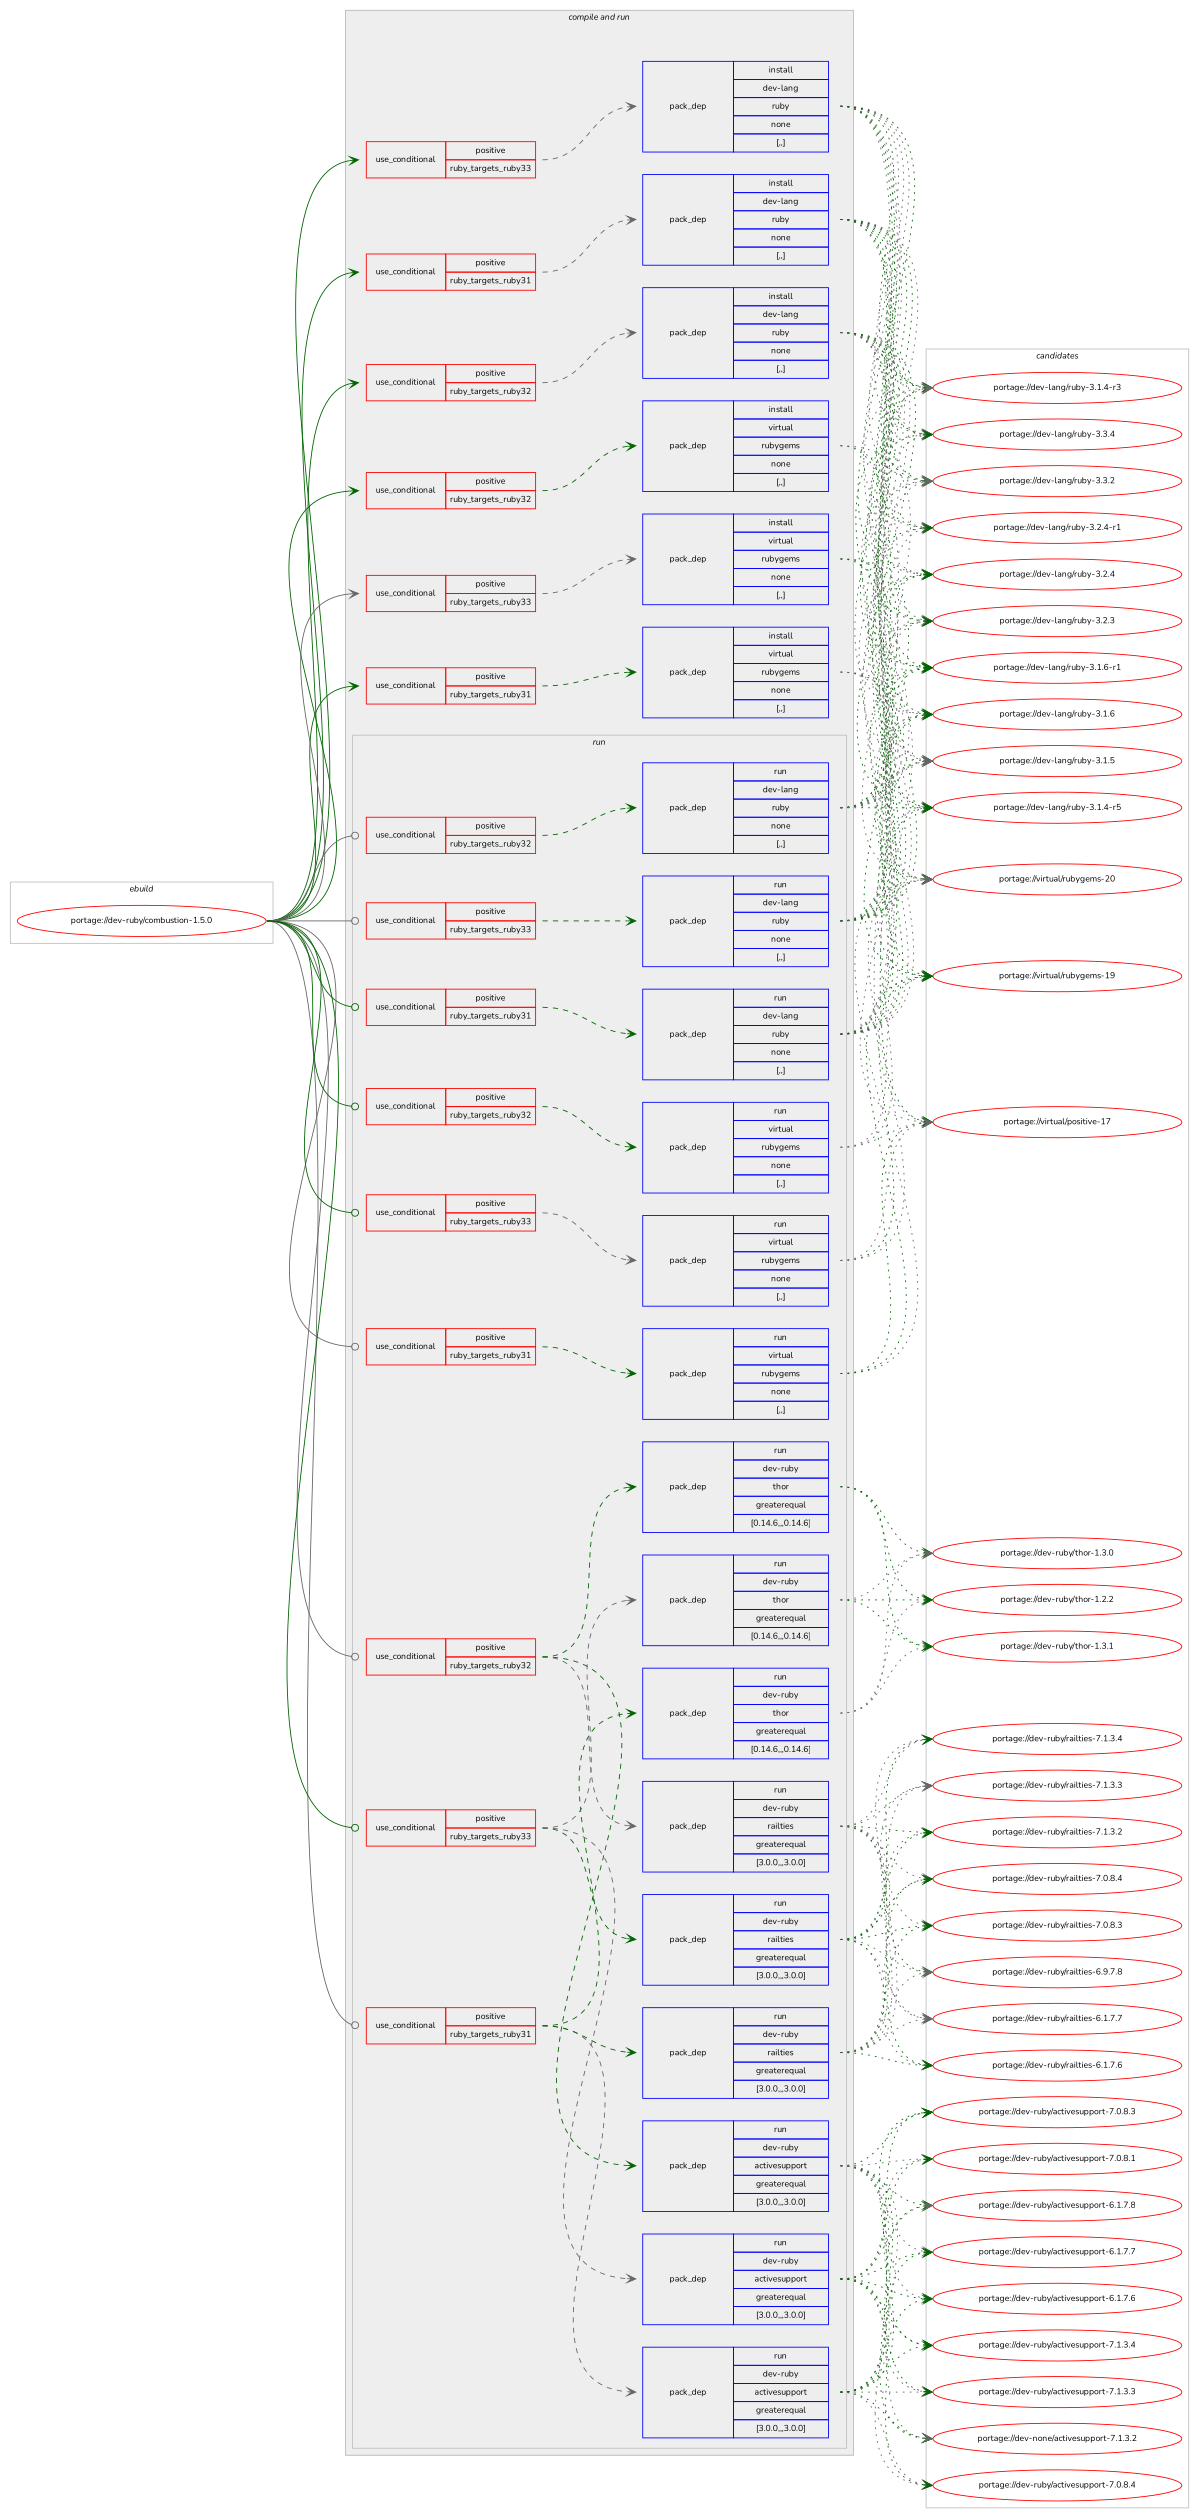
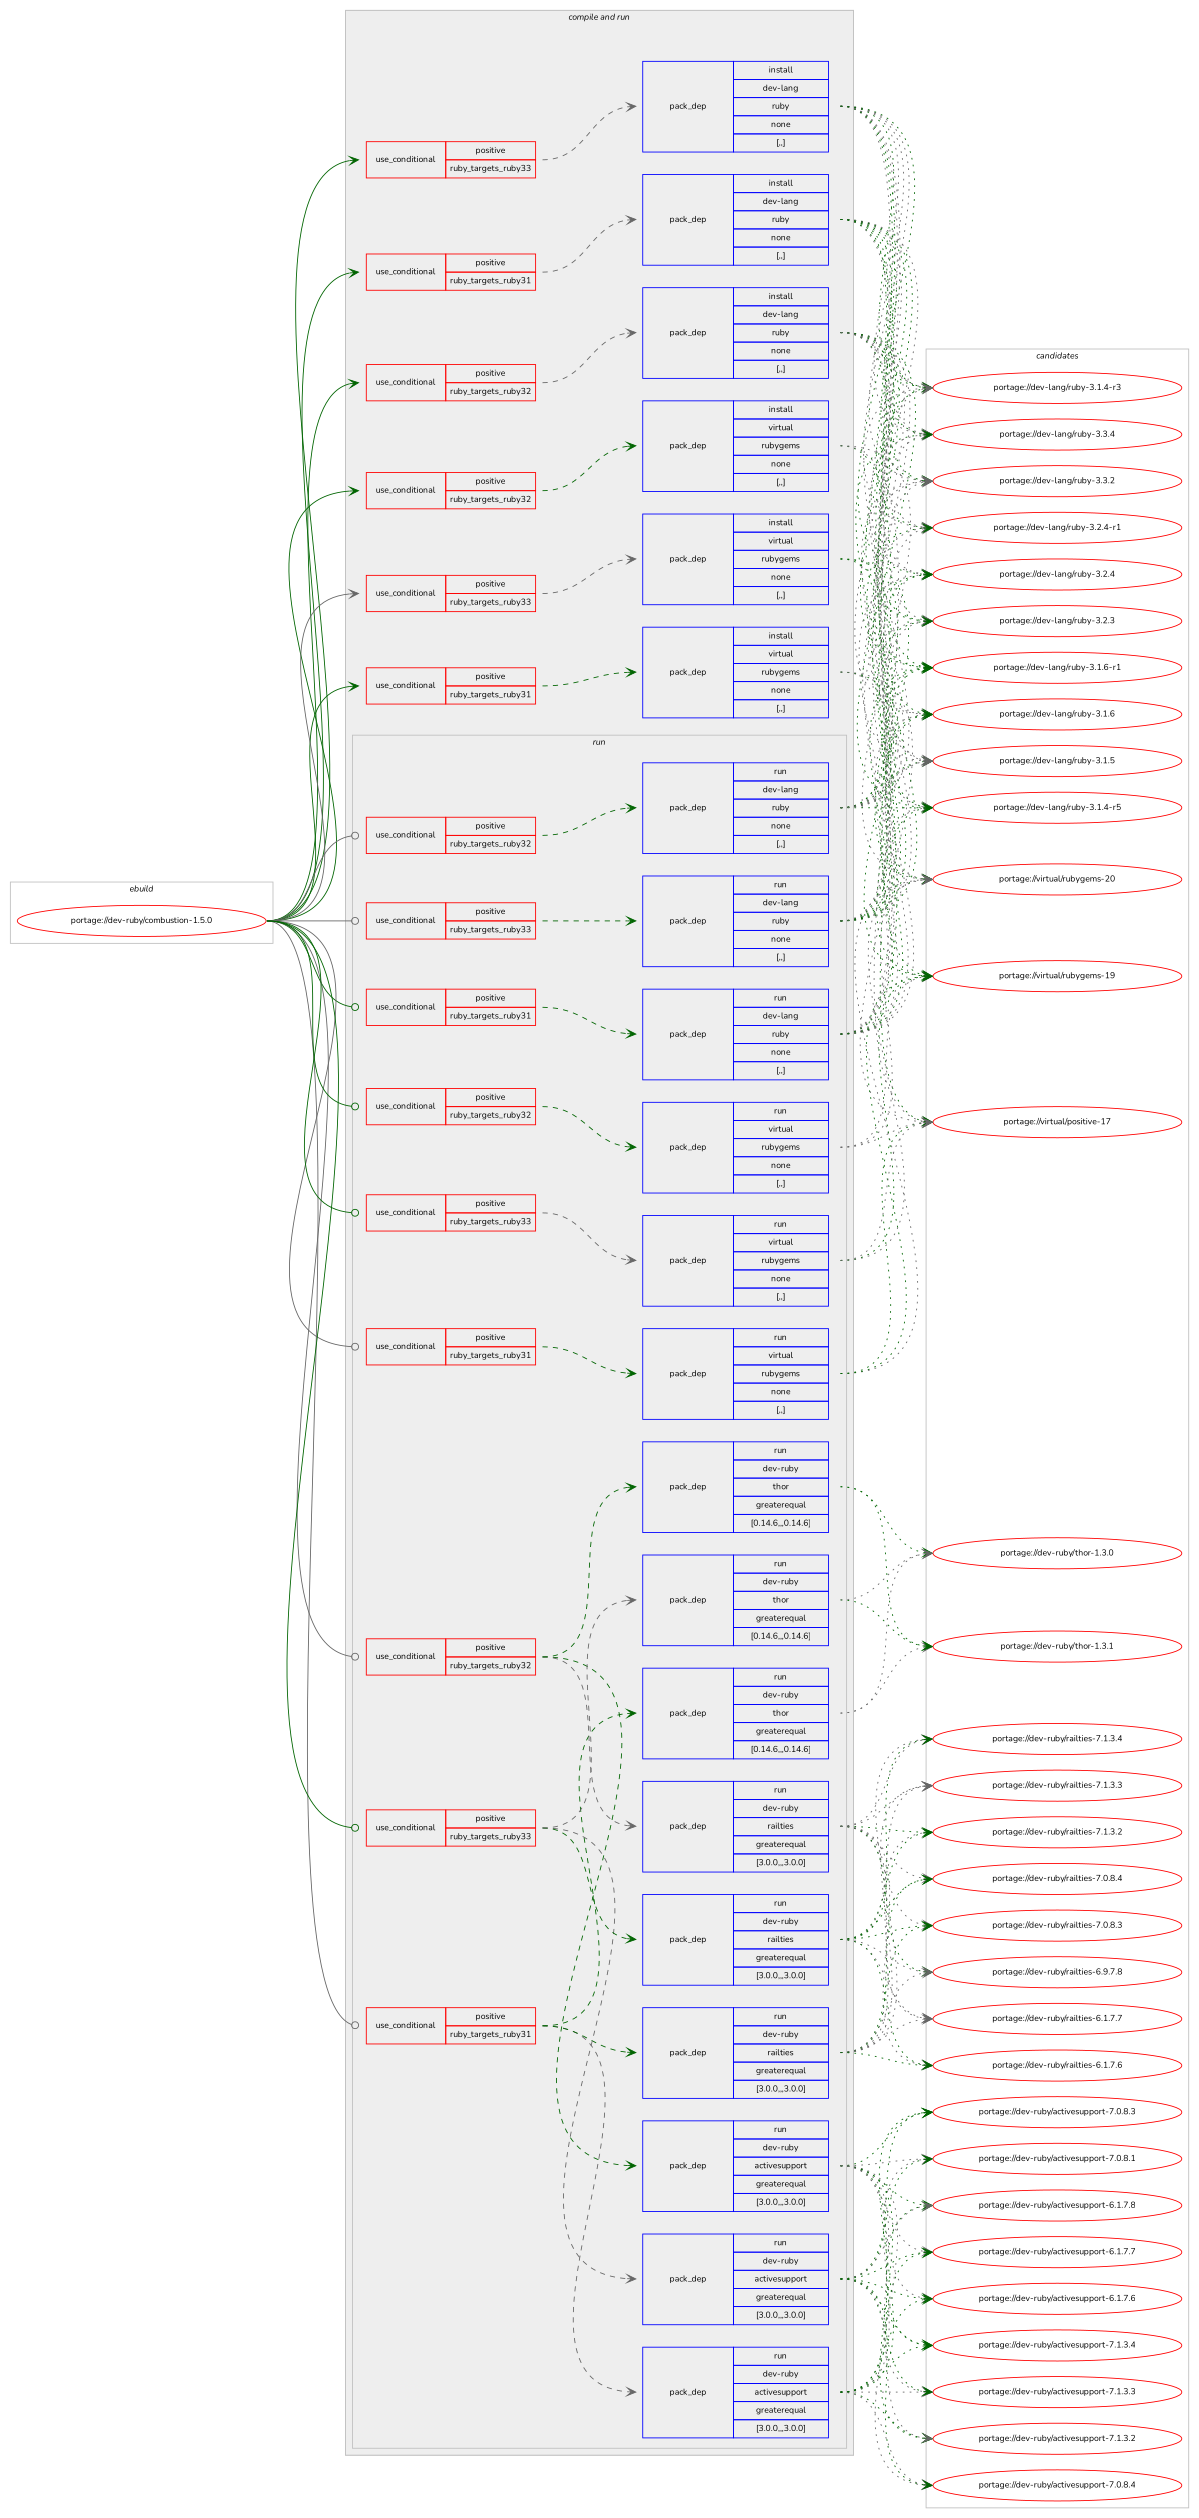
node "portage://dev-ruby/thor-1.2.2": removed
node "portage://dev-none/activesupport-7.1.3.2": label "portage://dev-none/activesupport-7.1.3.2" -> "portage://dev-ruby/activesupport-7.1.3.2"
